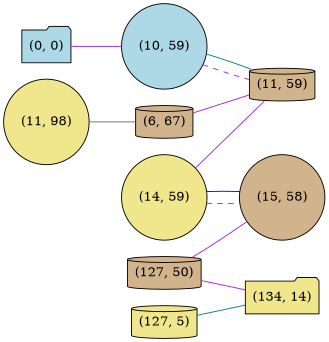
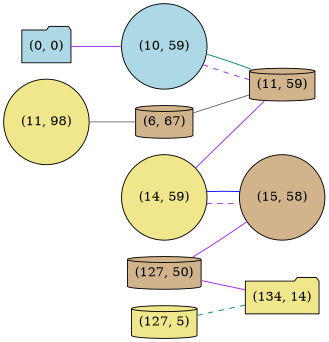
edge "(11, 59)" -- "(6, 67)": color purple -> gray40
edge "(134, 14)" -- "(127, 5)": style solid -> dashed
